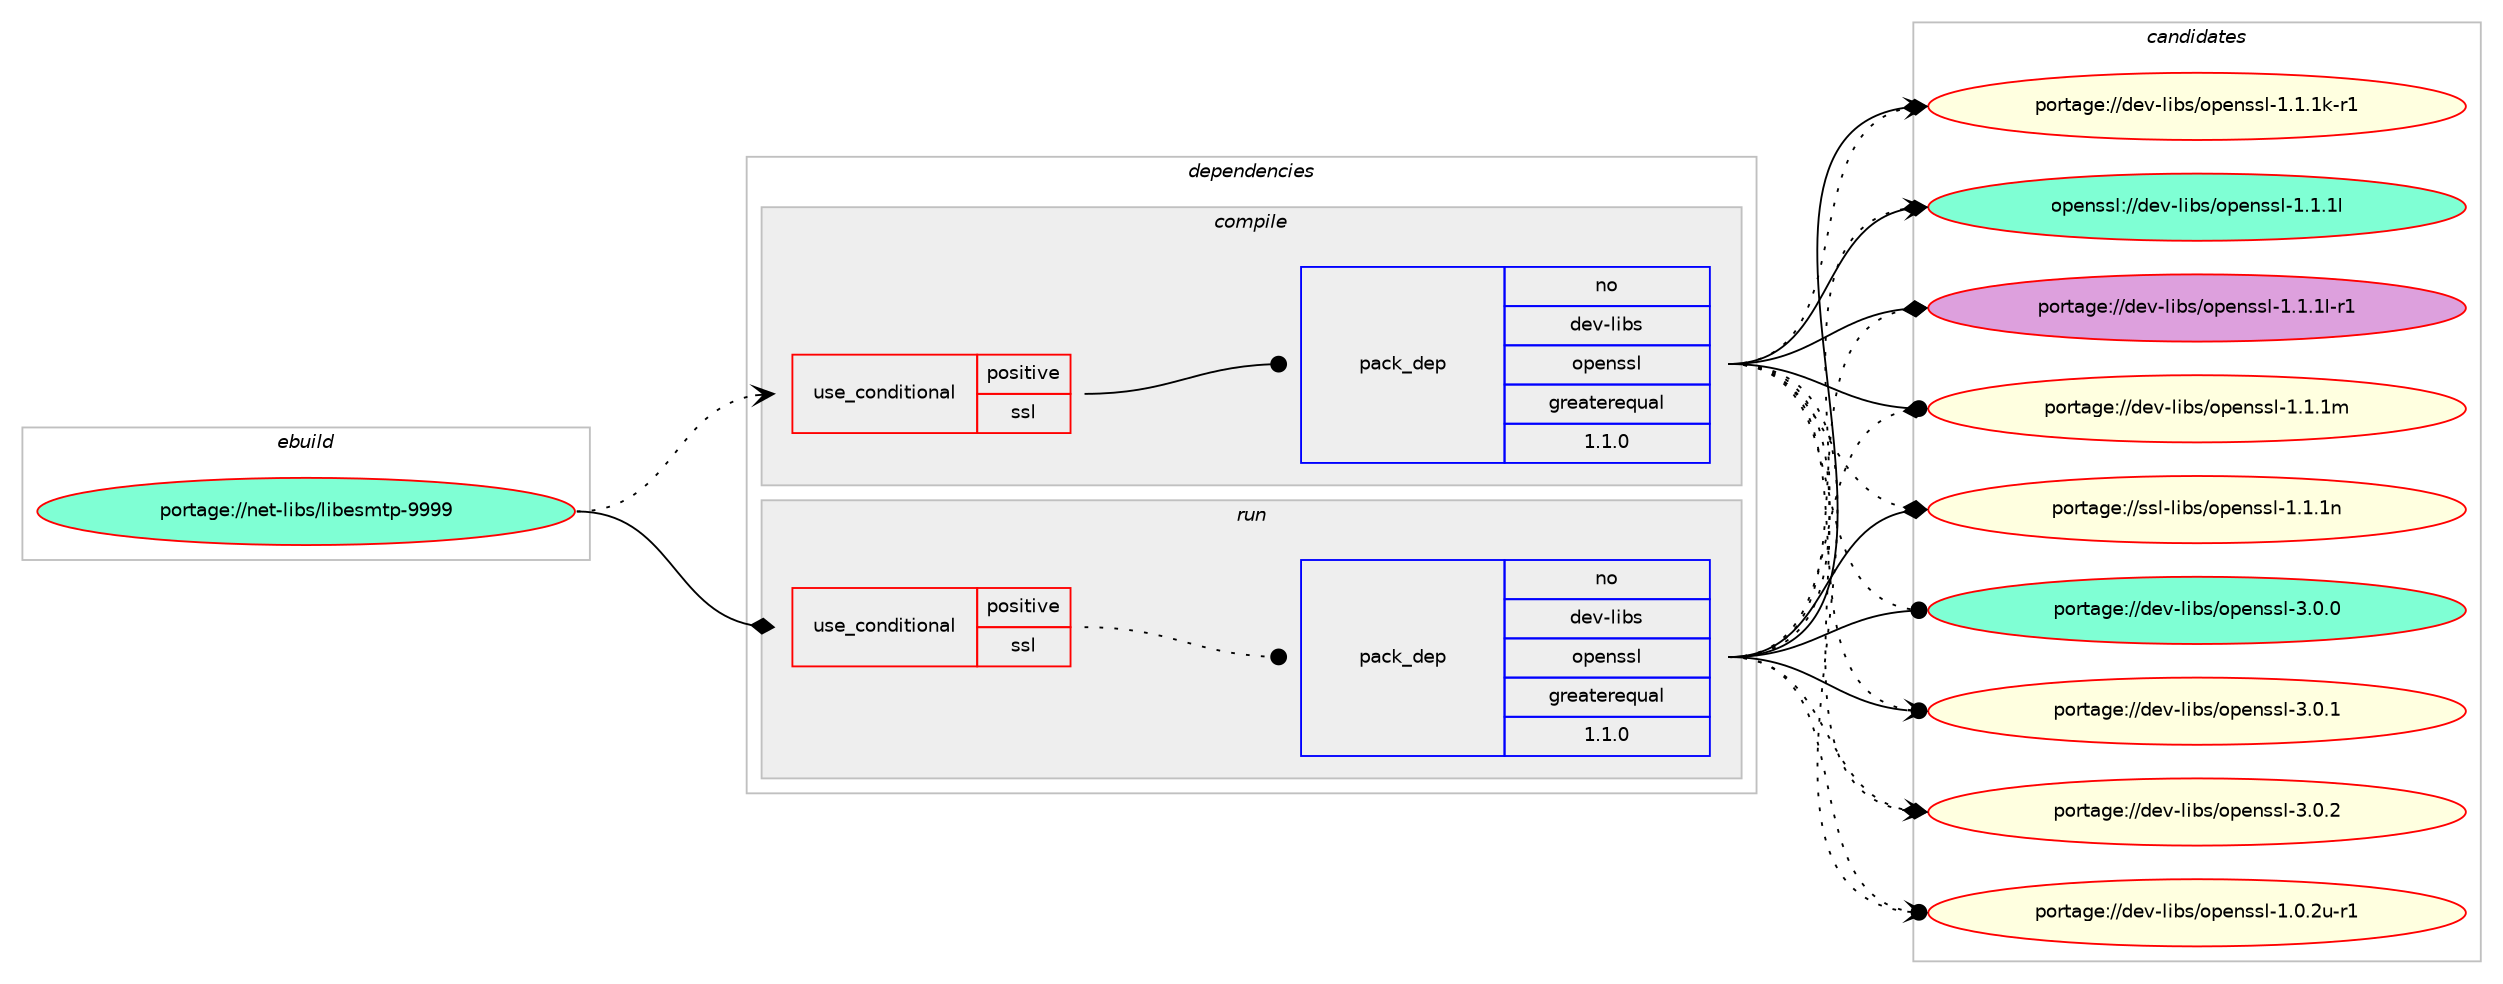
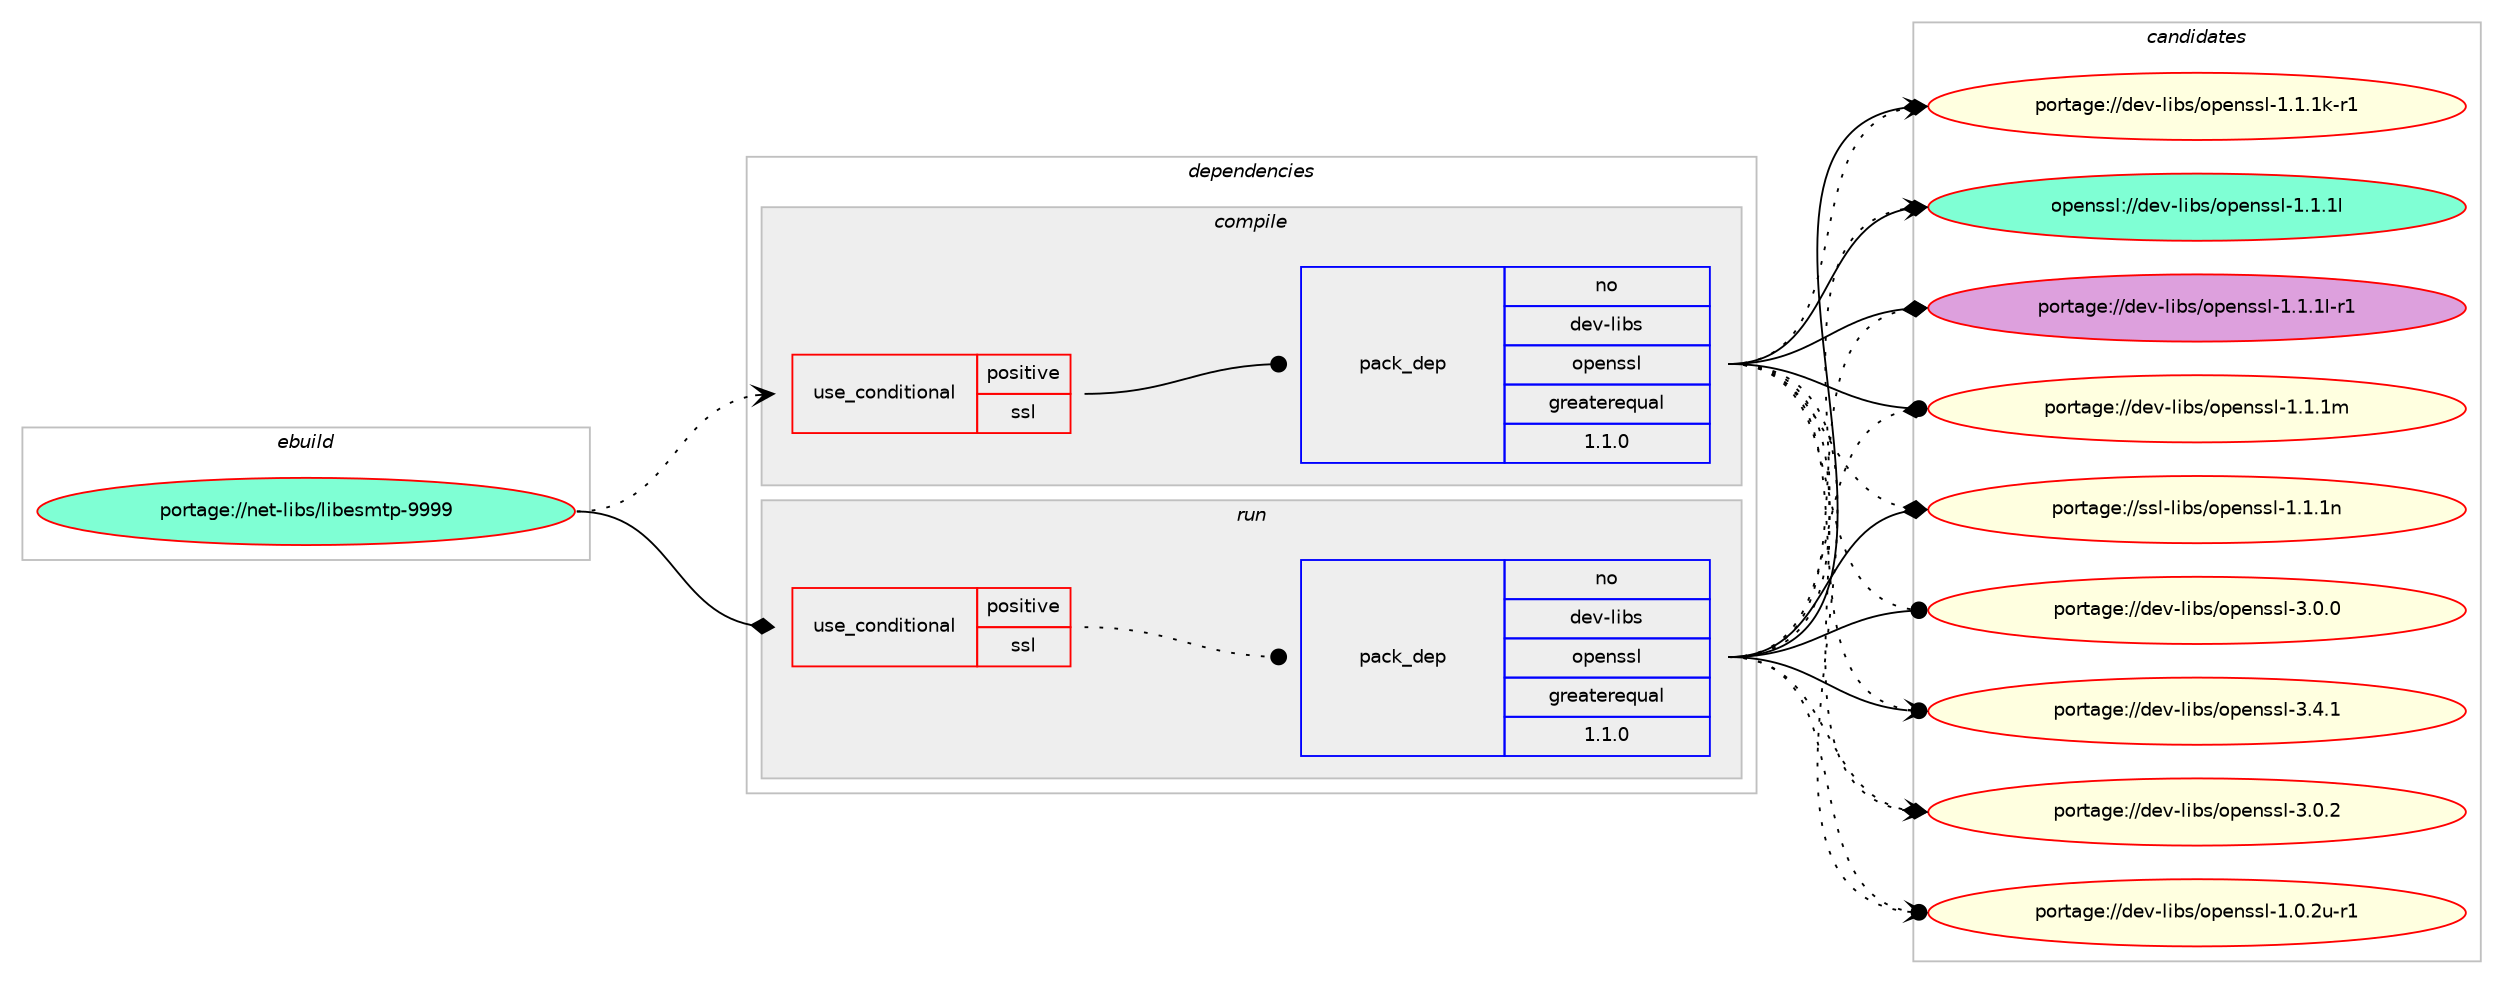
node "portage://dev-libs/openssl-3.0.0": fillcolor aquamarine -> lightyellow
node "portage://dev-libs/openssl-3.0.1": label "portage://dev-libs/openssl-3.0.1" -> "portage://dev-libs/openssl-3.4.1"
